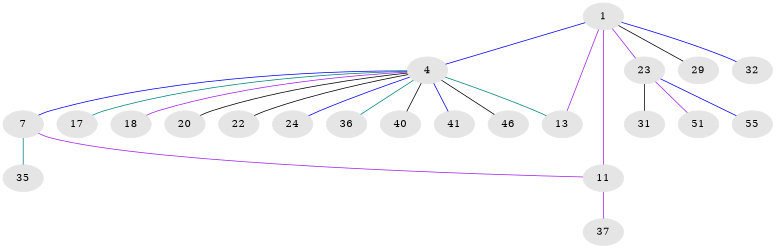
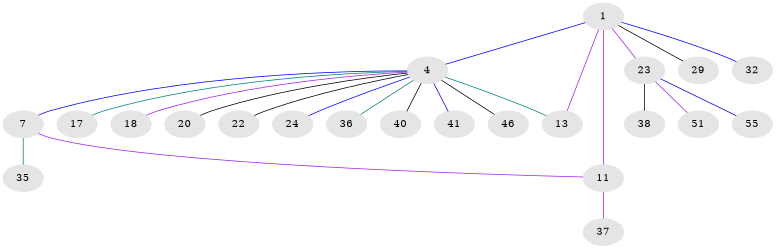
node "31": label "31" -> "38"
